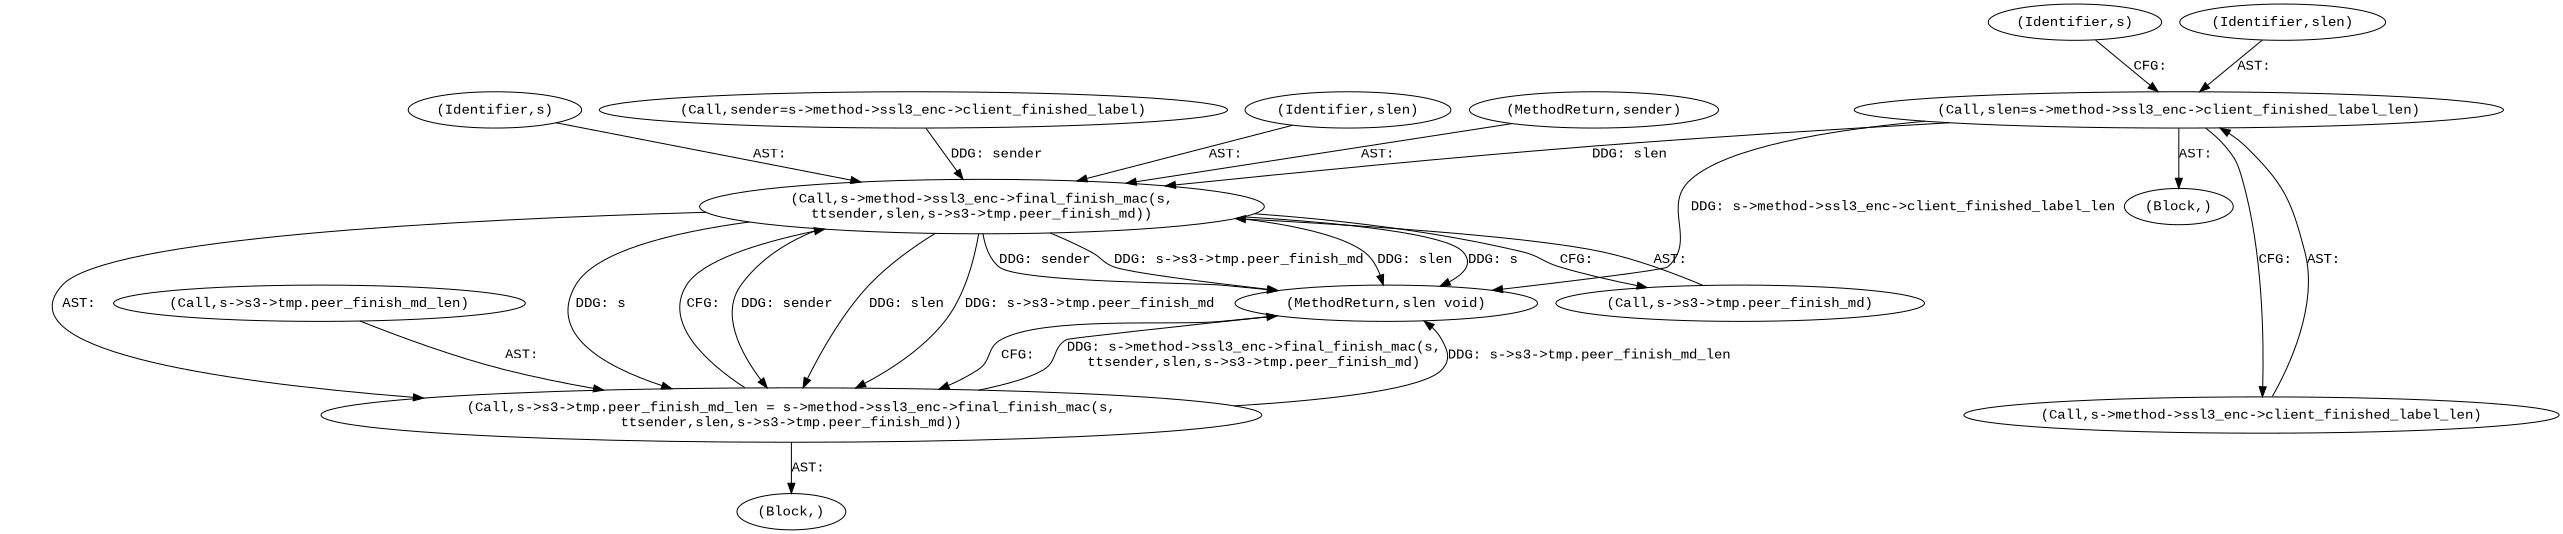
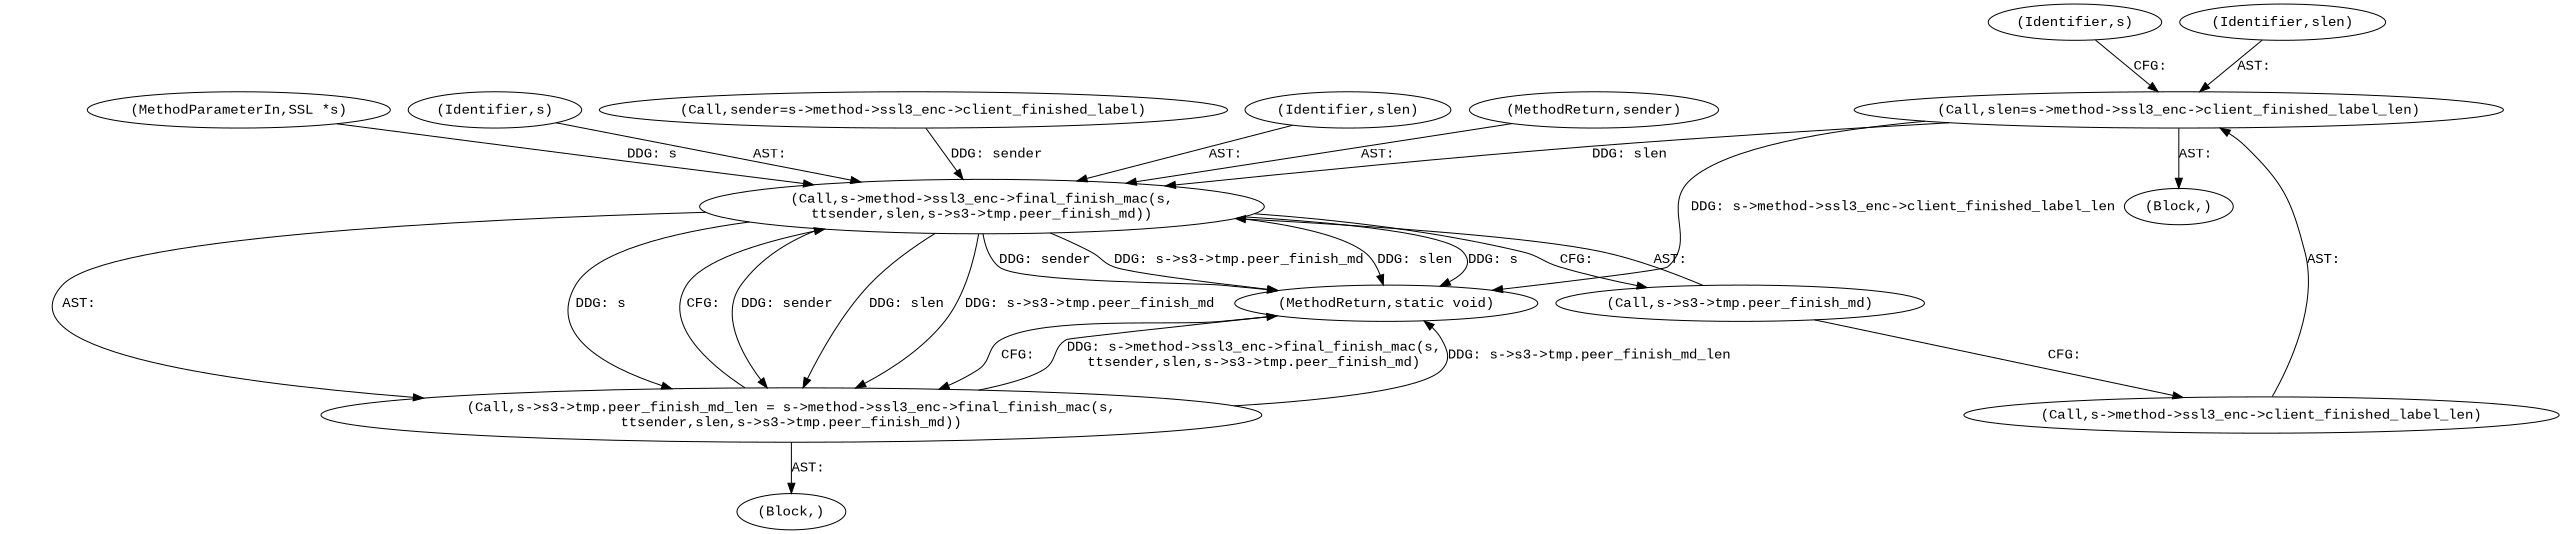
node "(MethodParameterIn,SSL *s)": added
edge "(Call,slen=s->method->ssl3_enc->client_finished_label_len)" -> "(Call,s->method->ssl3_enc->client_finished_label_len)": now "(Call,s->s3->tmp.peer_finish_md)" -> "(Call,s->method->ssl3_enc->client_finished_label_len)"
node "(Call,s->s3->tmp.peer_finish_md_len)": removed
node "(MethodReturn,slen void)": label "(MethodReturn,slen void)" -> "(MethodReturn,static void)"
